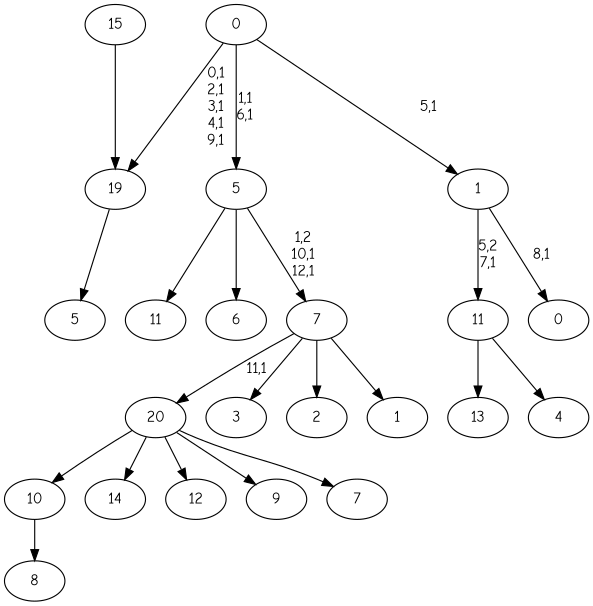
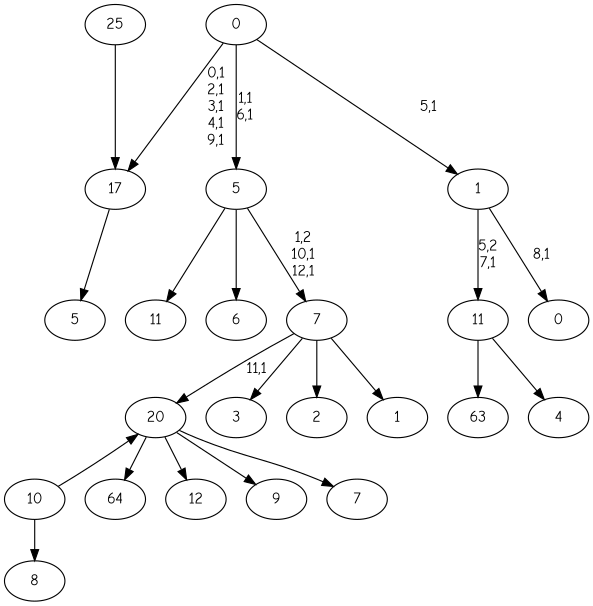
node "15": label "15" -> "25"
node "19": label "19" -> "17"
node "13": label "13" -> "63"
edge "20" -> "10": reversed
node "14": label "14" -> "64"
